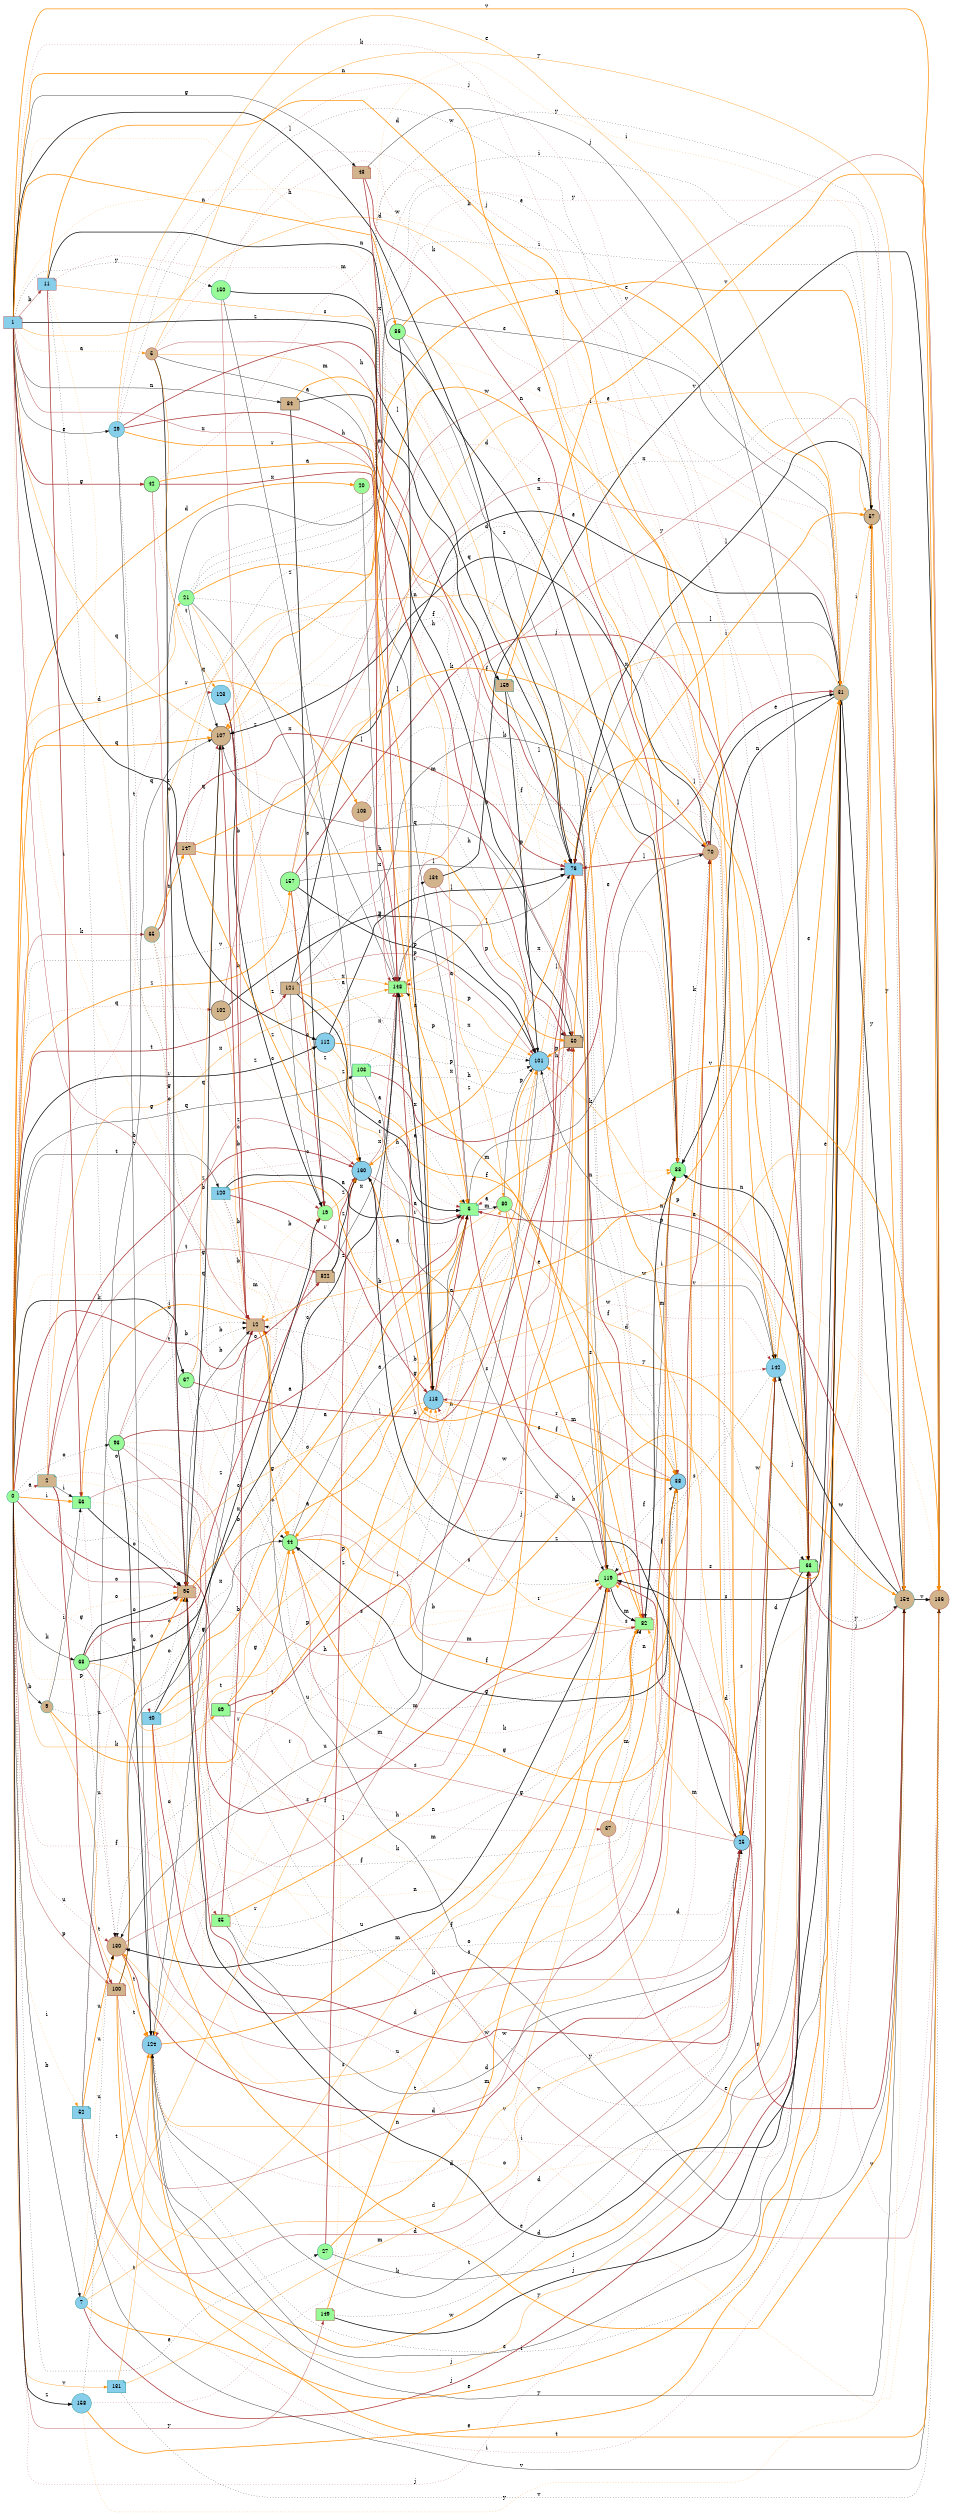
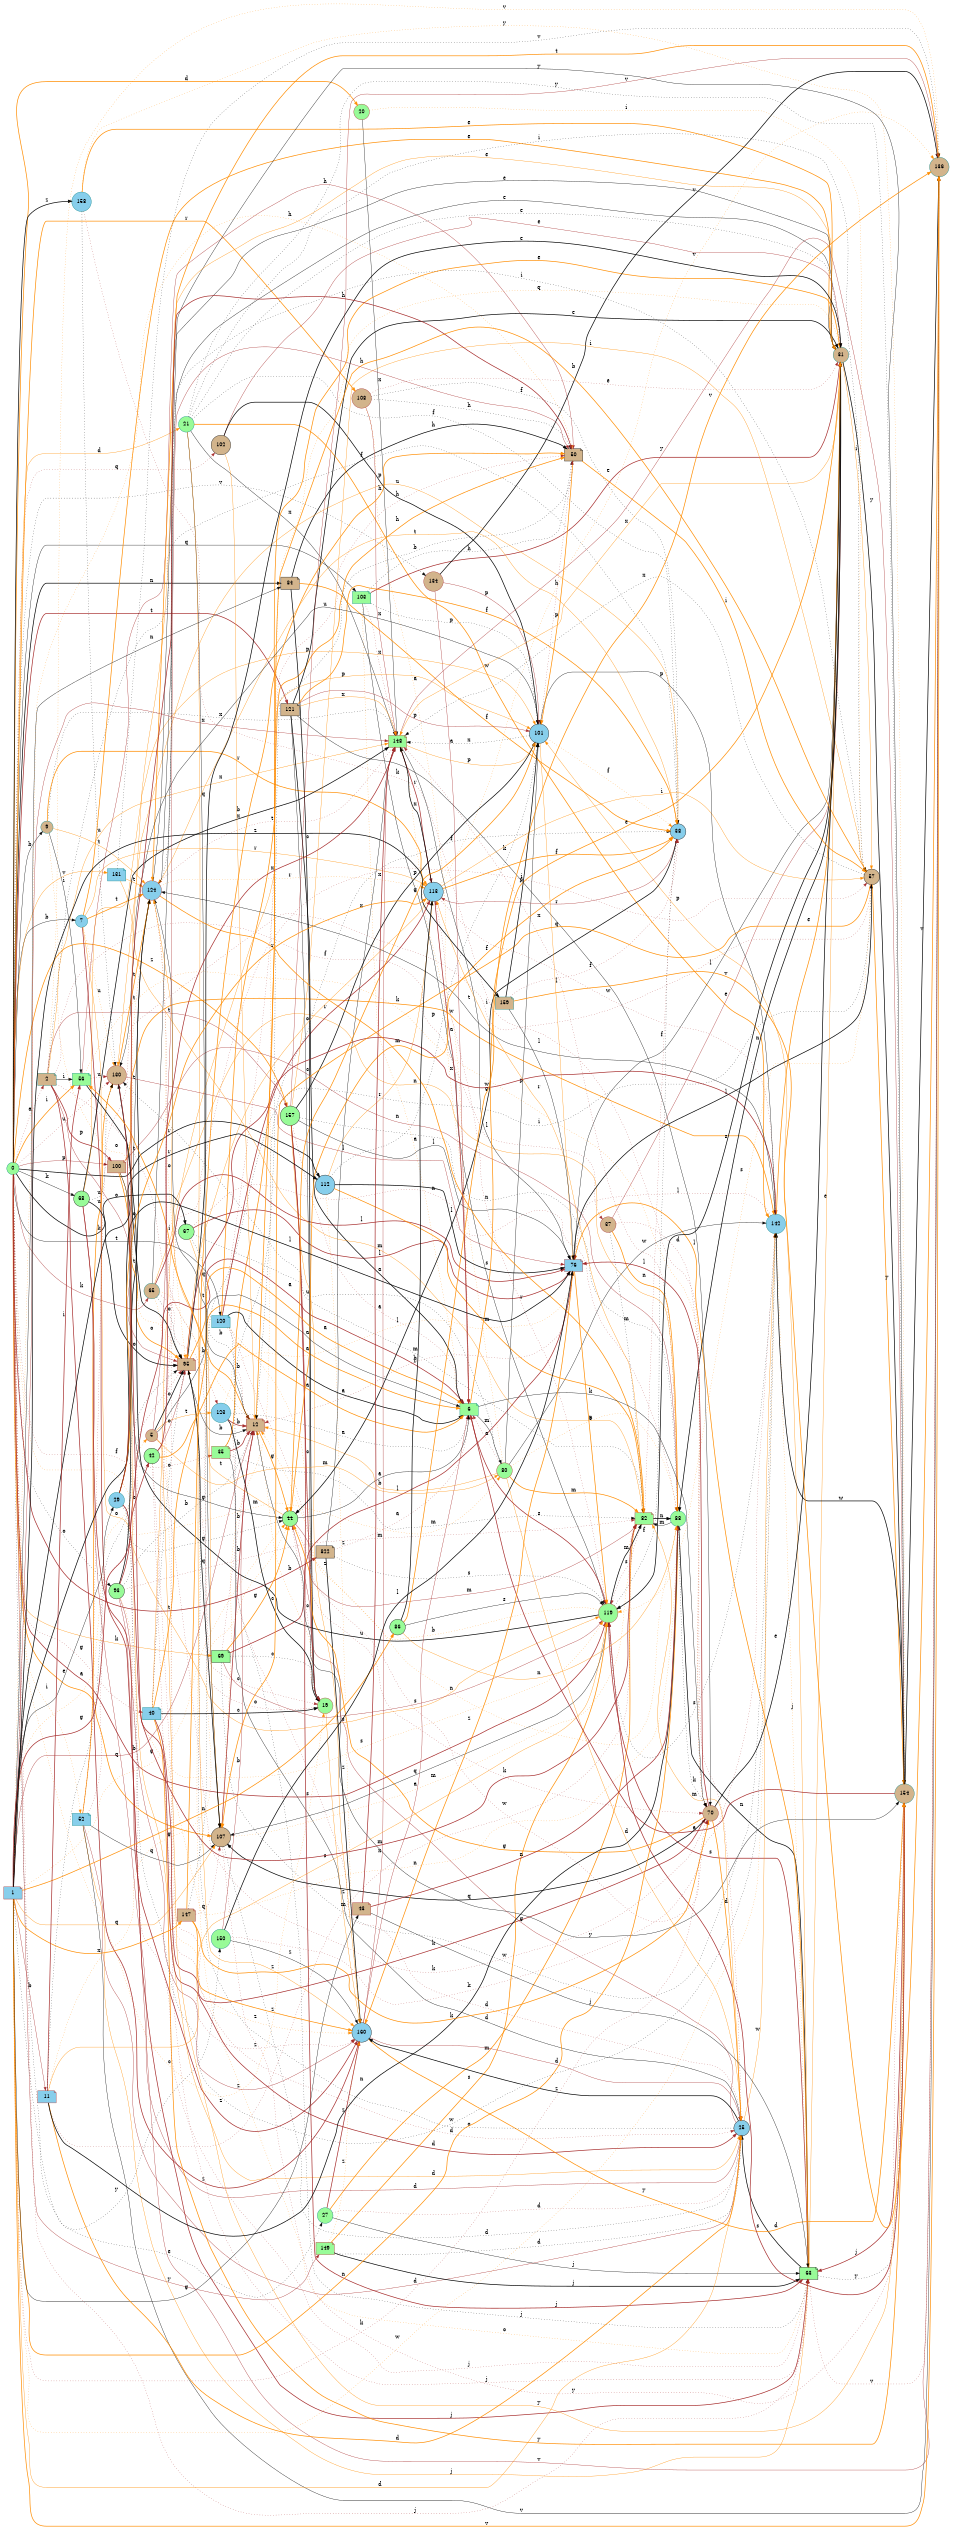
edge "0" -> "84": added, label "n"
edge "65" -> "147": now "1" -> "147"
edge "2" -> "822": now "2" -> "157"
node "136": color brown -> teal
